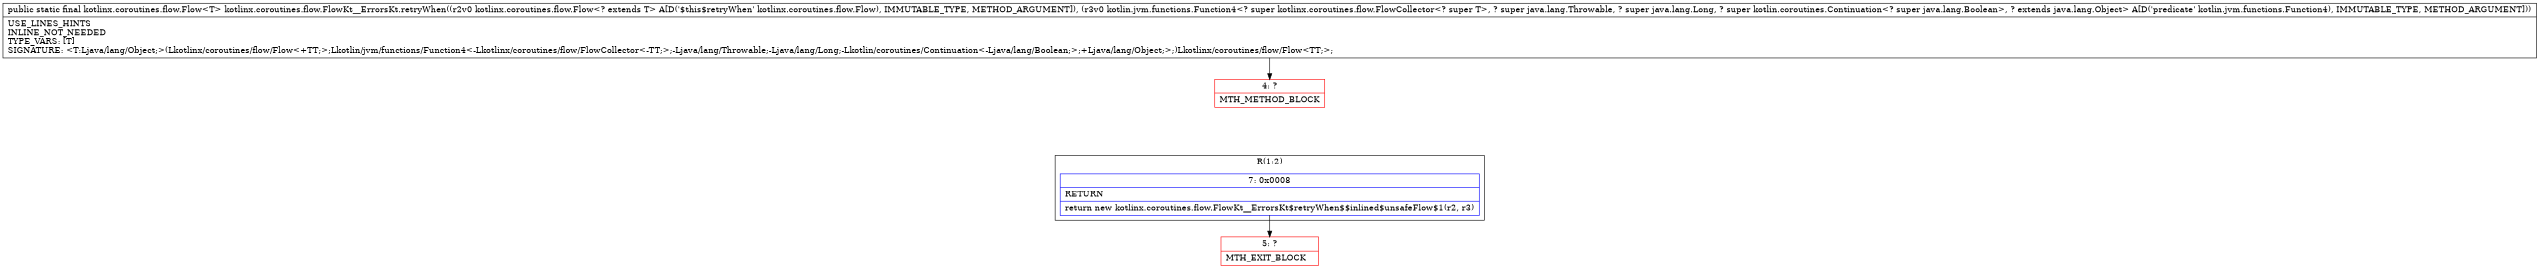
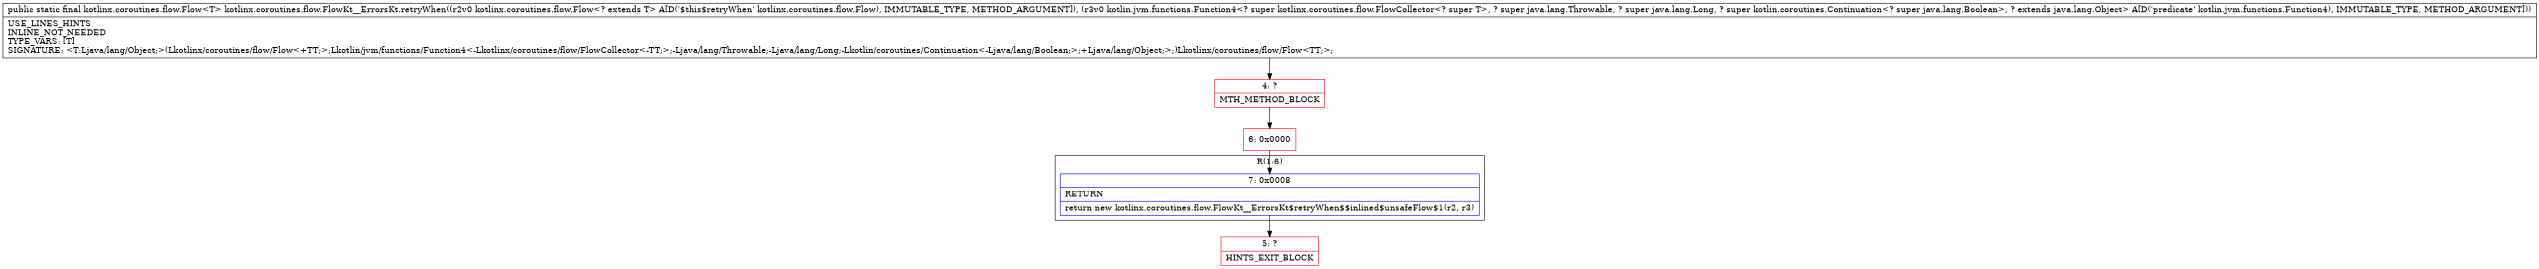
node "6: 0x0000": added
cluster "R(1:2)": label "R(1:2)" -> "R(1:6)"
node "5: ?": text "MTH_EXIT_BLOCK" -> "HINTS_EXIT_BLOCK"
